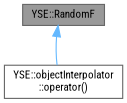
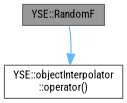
edge "YSE::objectInterpolator ::operator()" -> "YSE::RandomF": reversed
